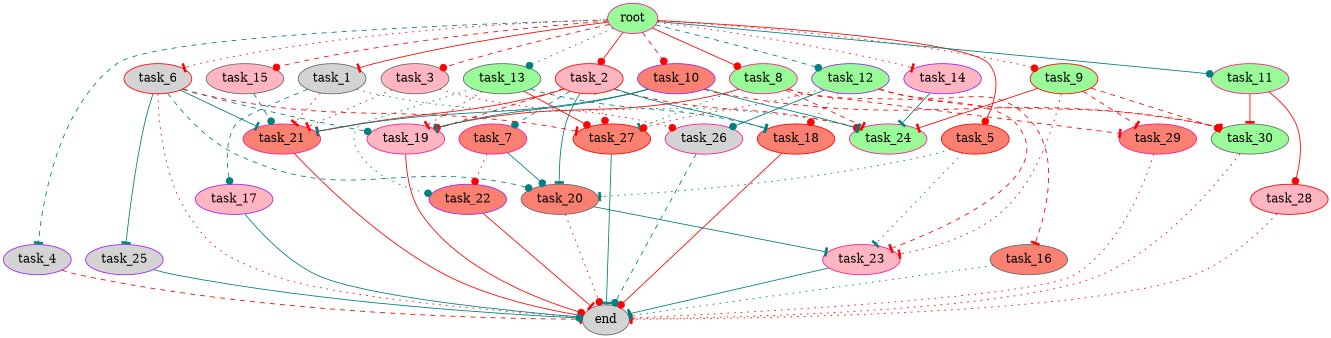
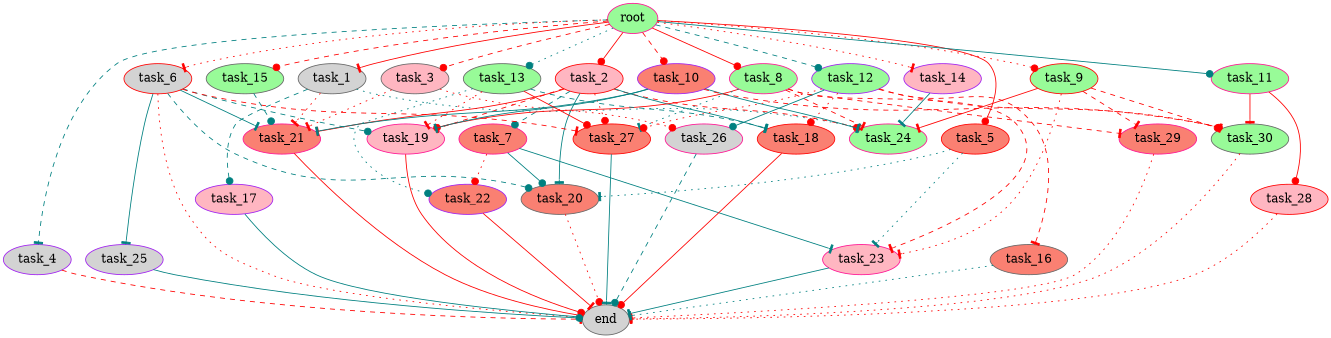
node "task_15": fillcolor lightpink -> palegreen
edge "task_20" -> "task_23": now "task_7" -> "task_23"
